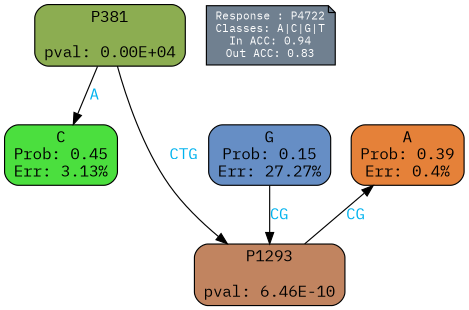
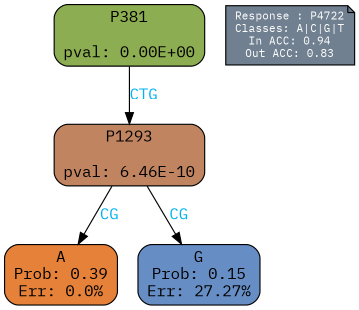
node "P381 pval: 0.00E+04": label "P381 pval: 0.00E+04" -> "P381 pval: 0.00E+00"
node "C Prob: 0.45 Err: 3.13%": removed
node "A Prob: 0.39 Err: 0.4%": label "A Prob: 0.39 Err: 0.4%" -> "A Prob: 0.39 Err: 0.0%"
edge "G Prob: 0.15 Err: 27.27%" -> "P1293 pval: 6.46E-10": reversed
